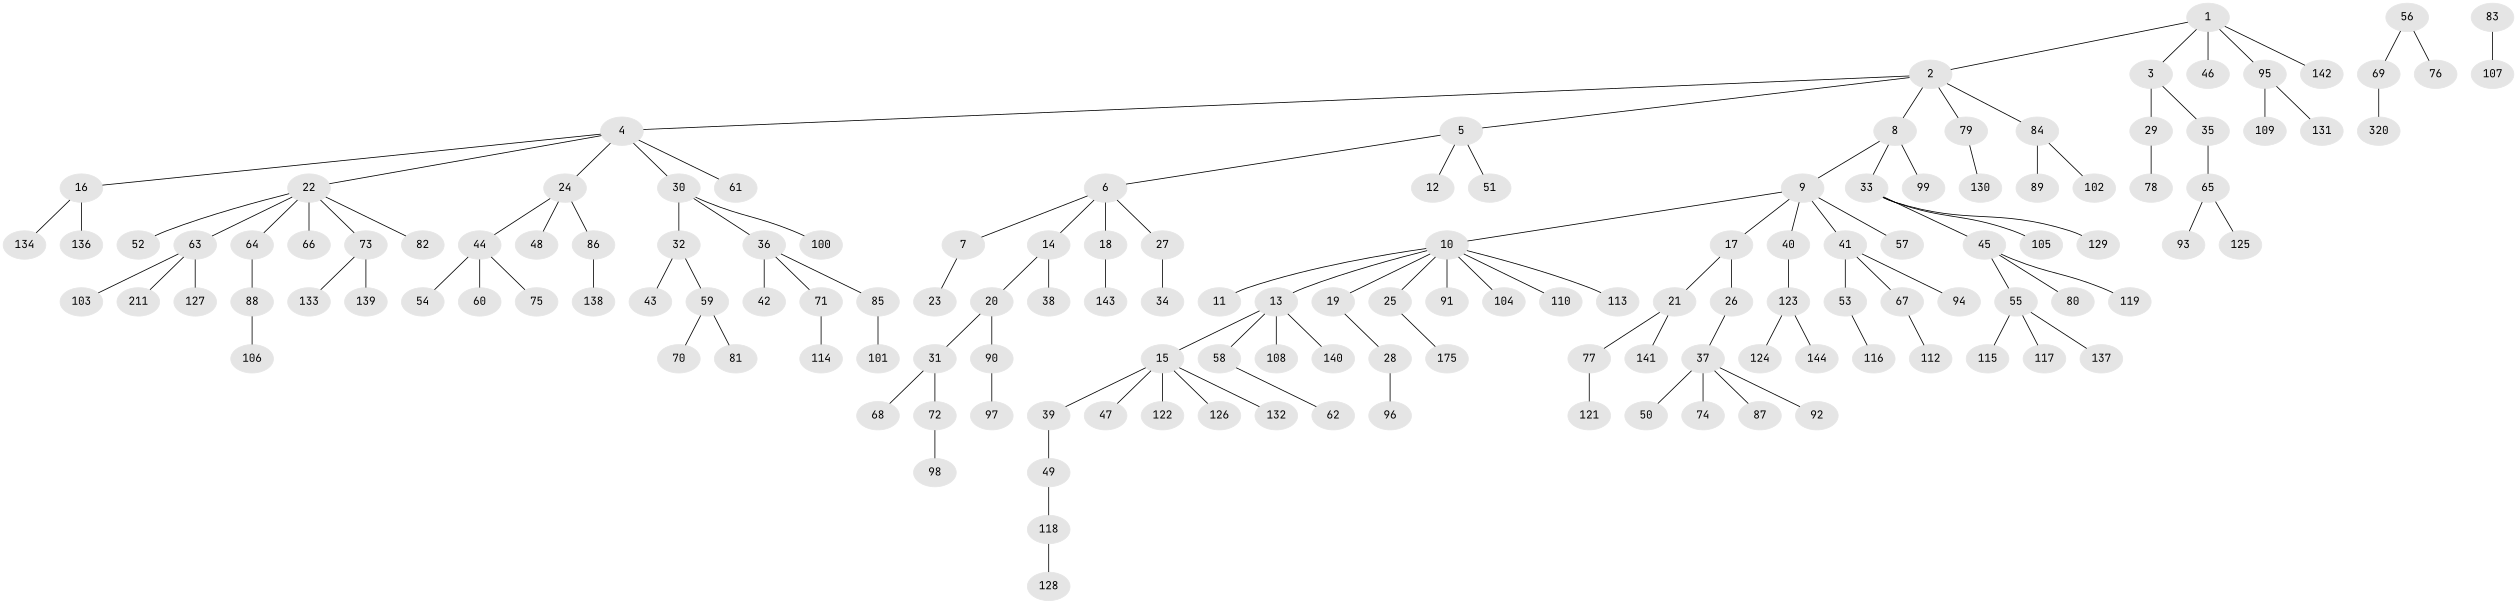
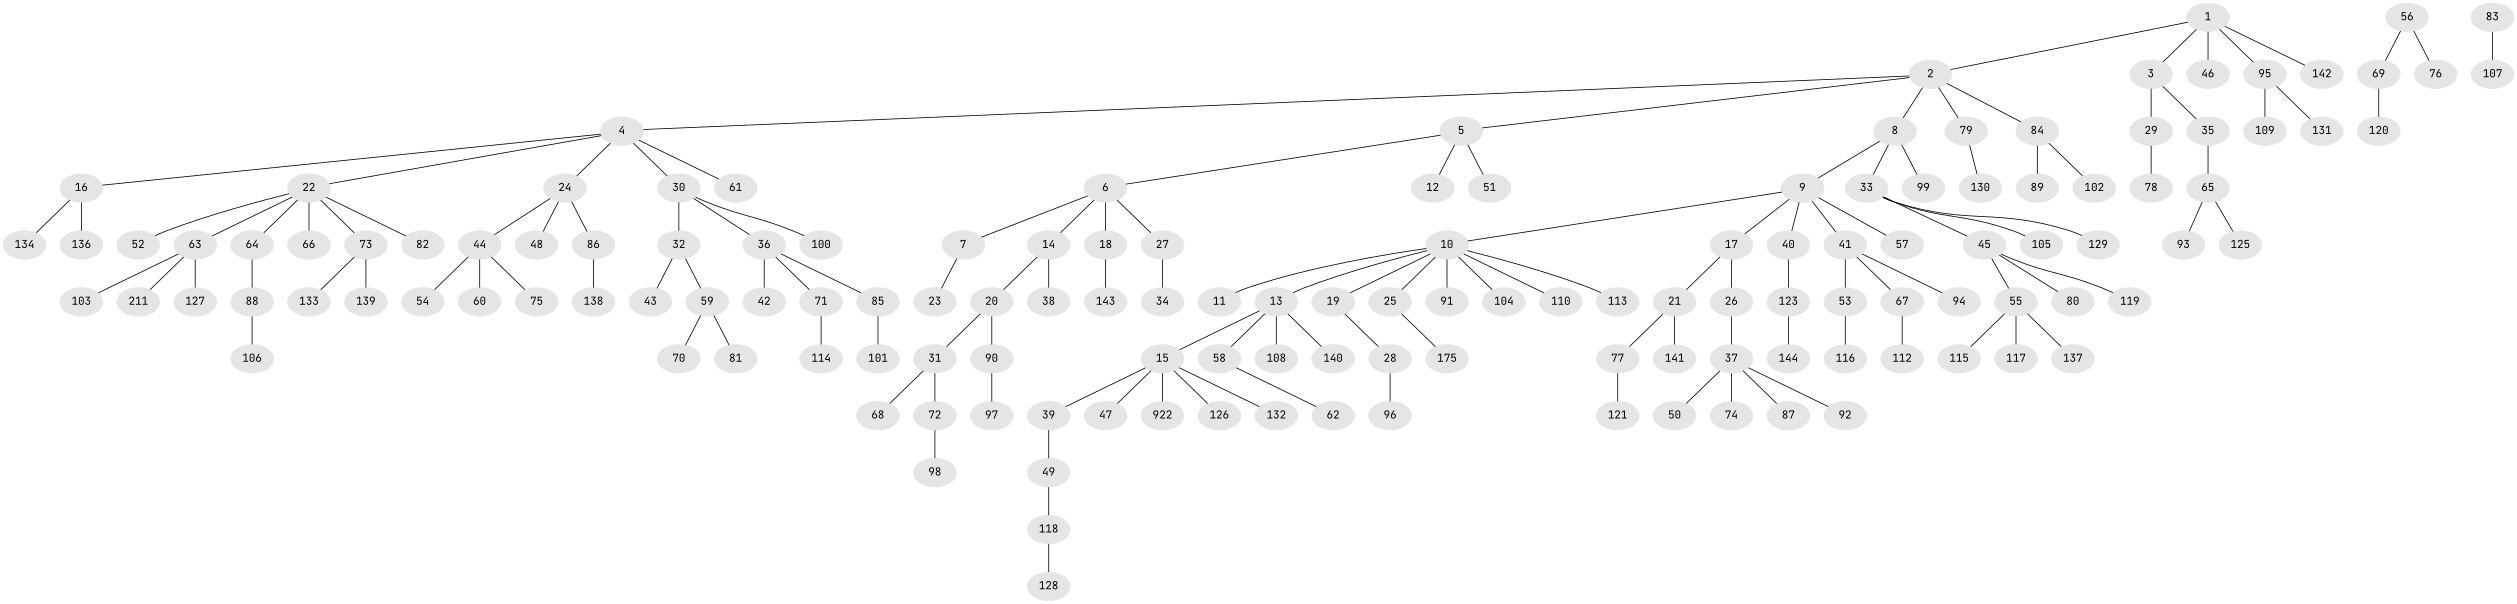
node "320": label "320" -> "120"
node "124": removed
node "122": label "122" -> "922"
